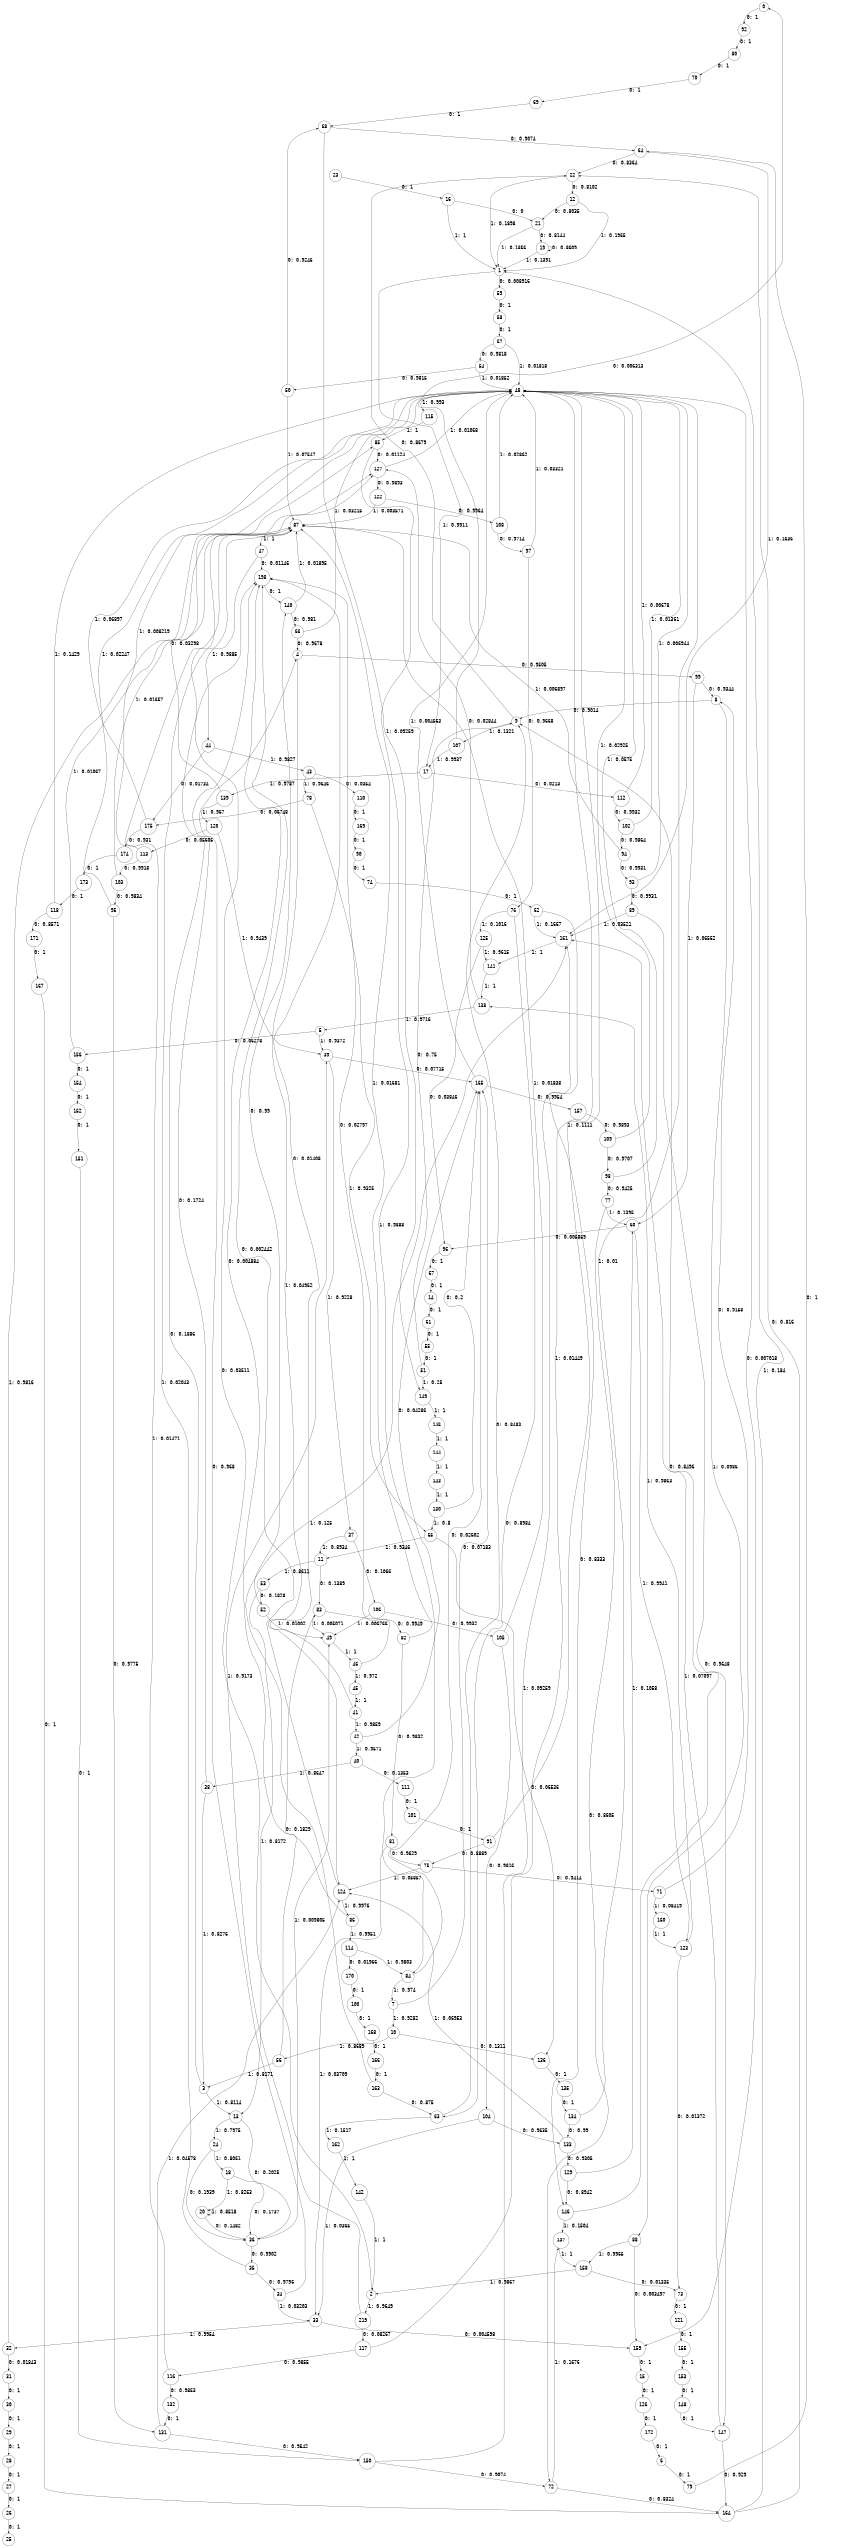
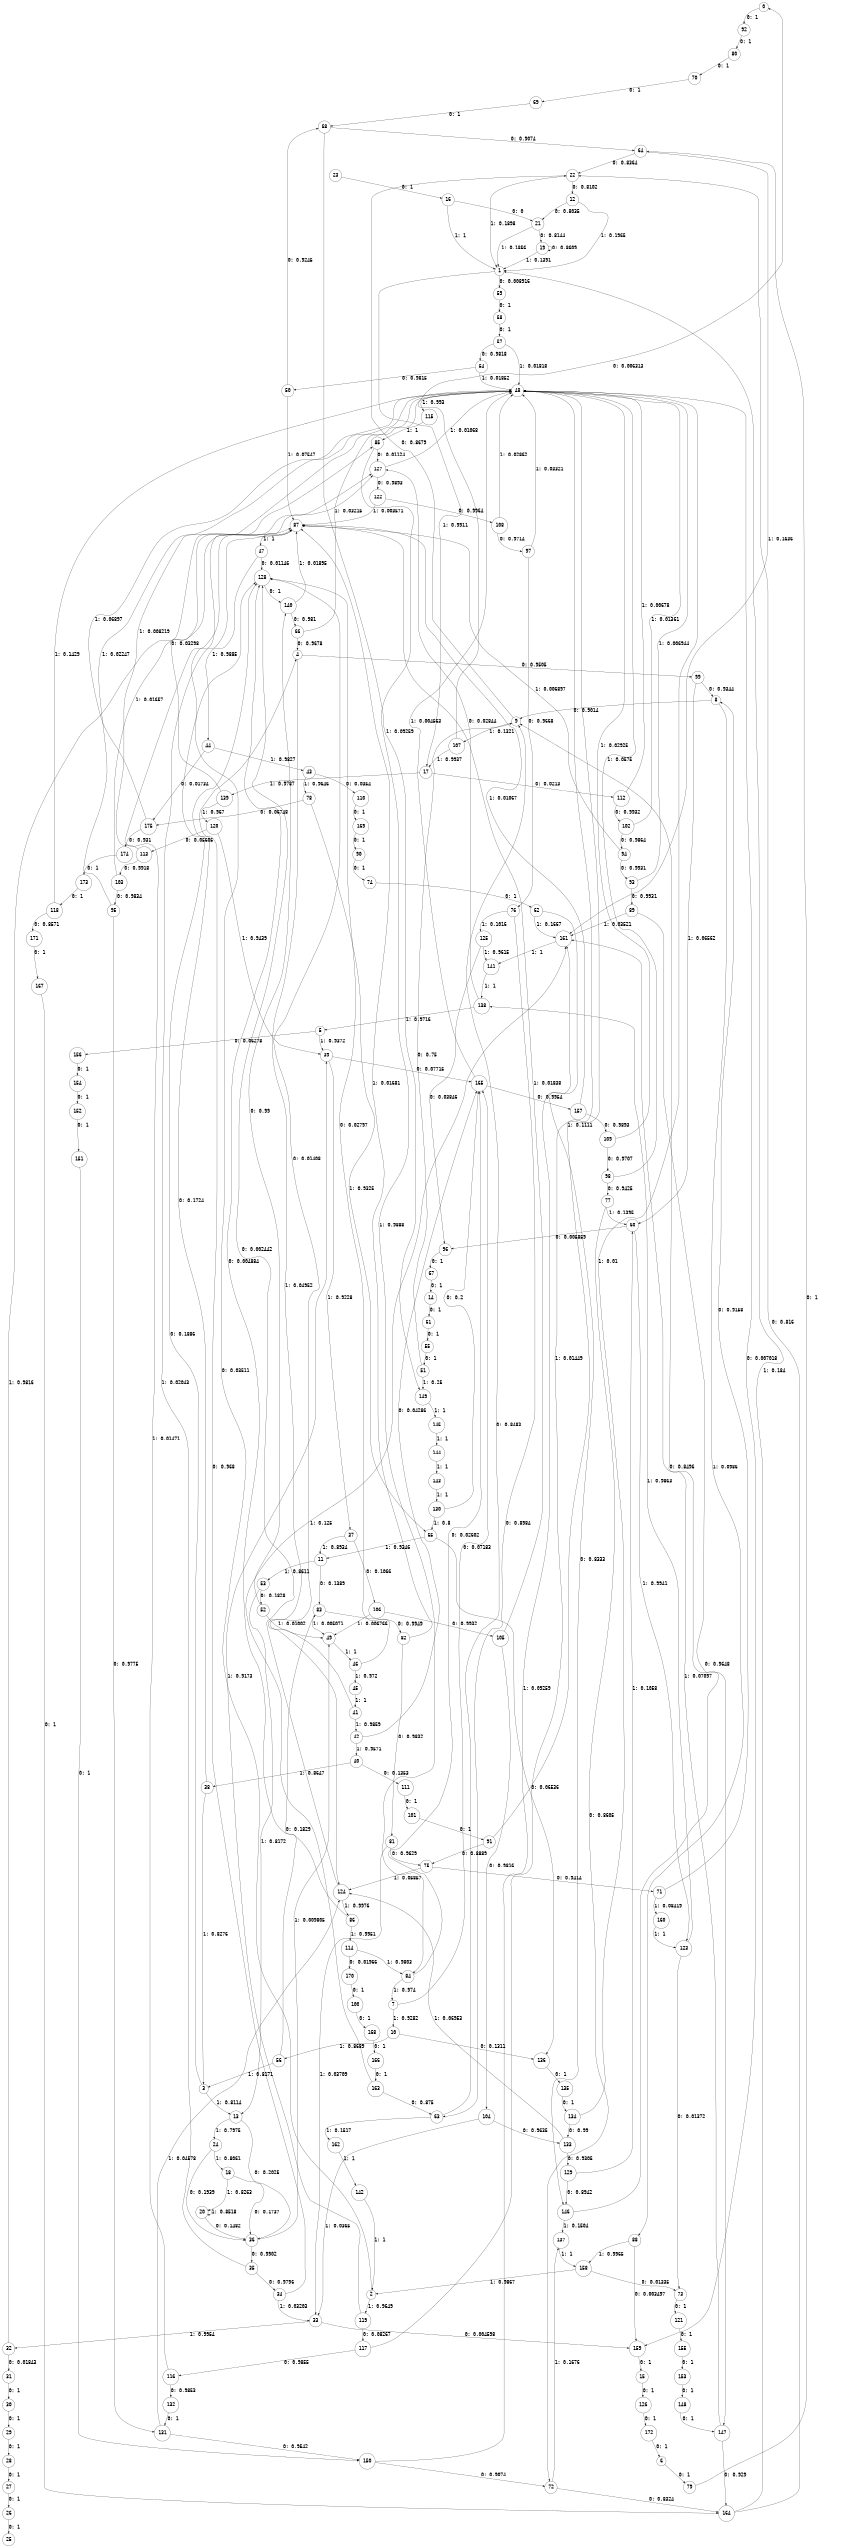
node "198": label "198" -> "128"
edge "156" -> "87": now "157" -> "87"
node "219": label "219" -> "119"
